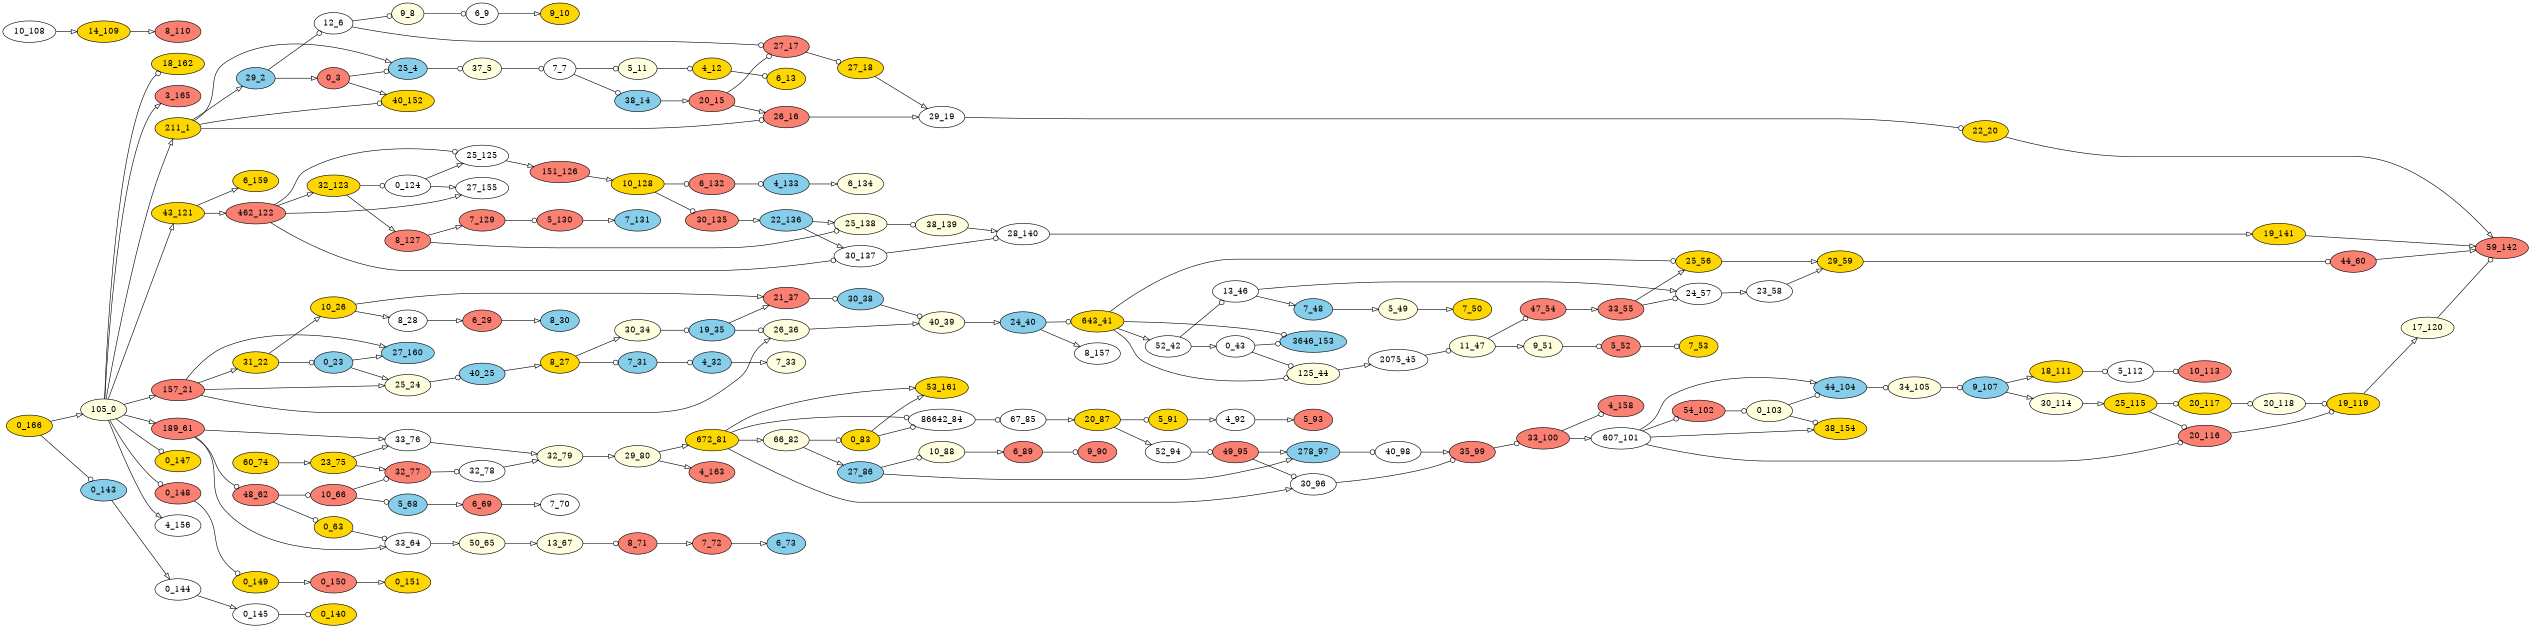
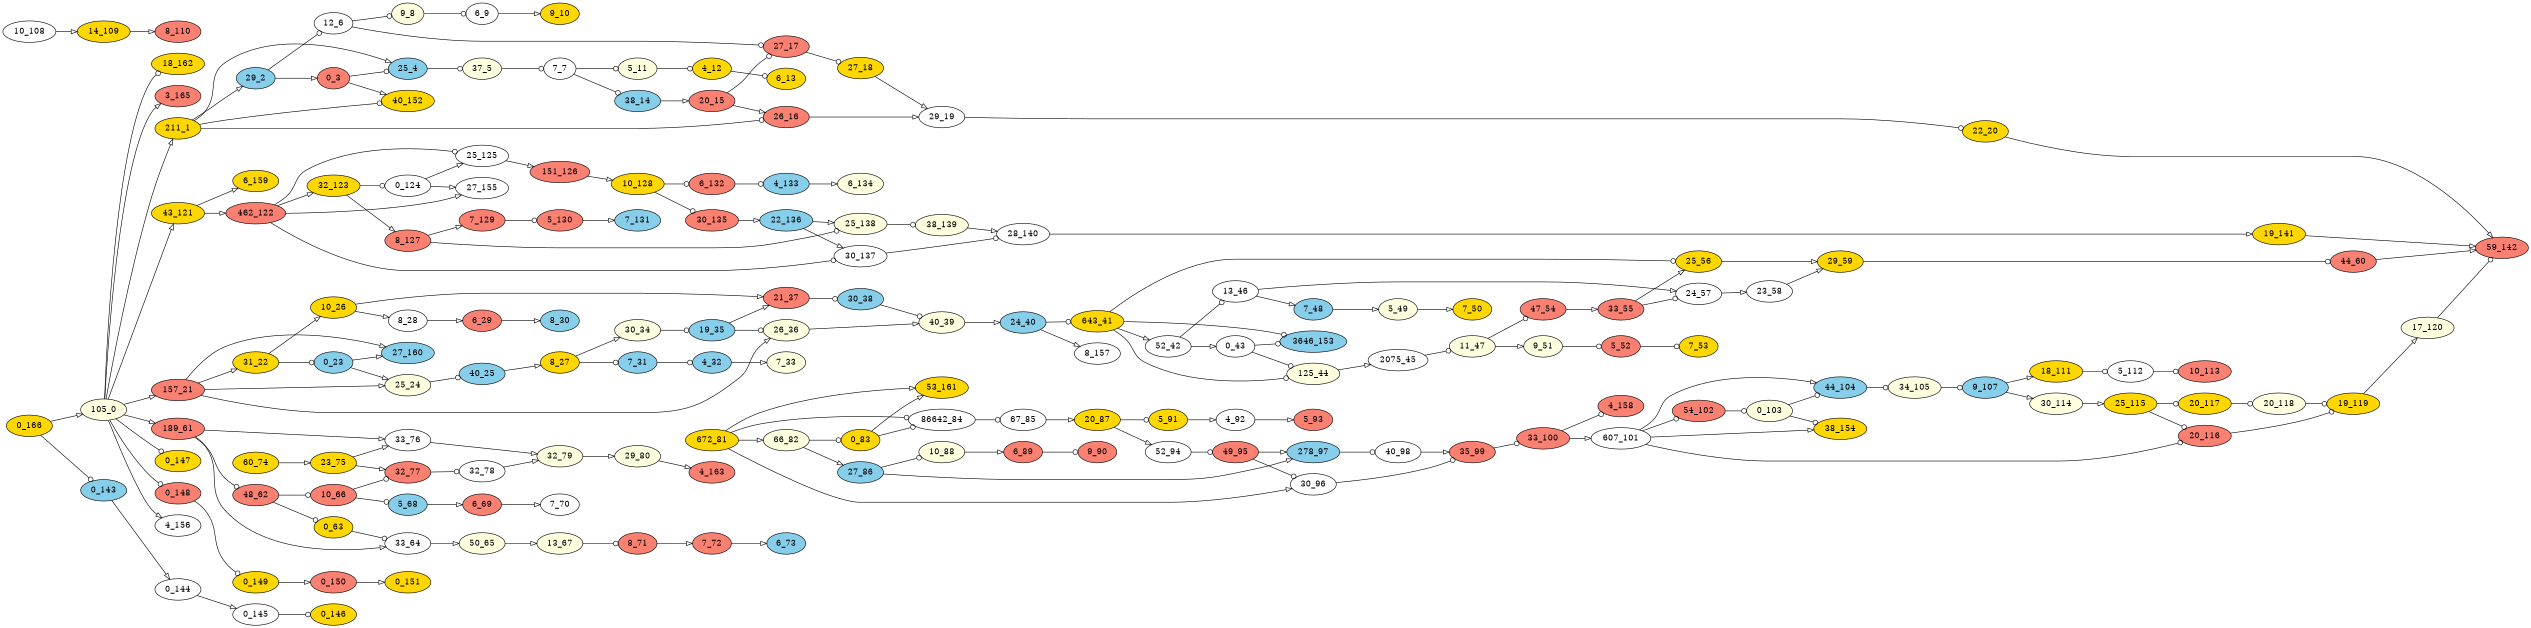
edge "29_80" -> "672_81": removed
node "0_140": label "0_140" -> "0_146"
